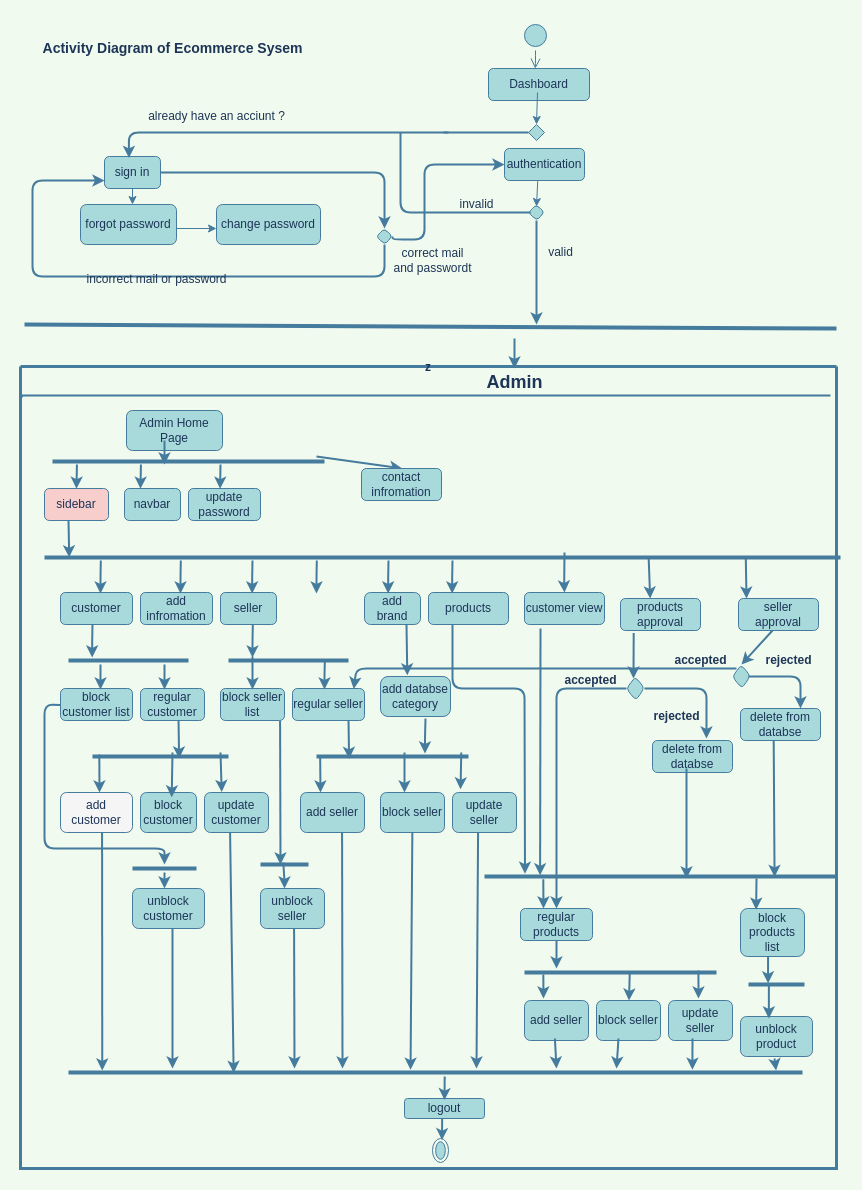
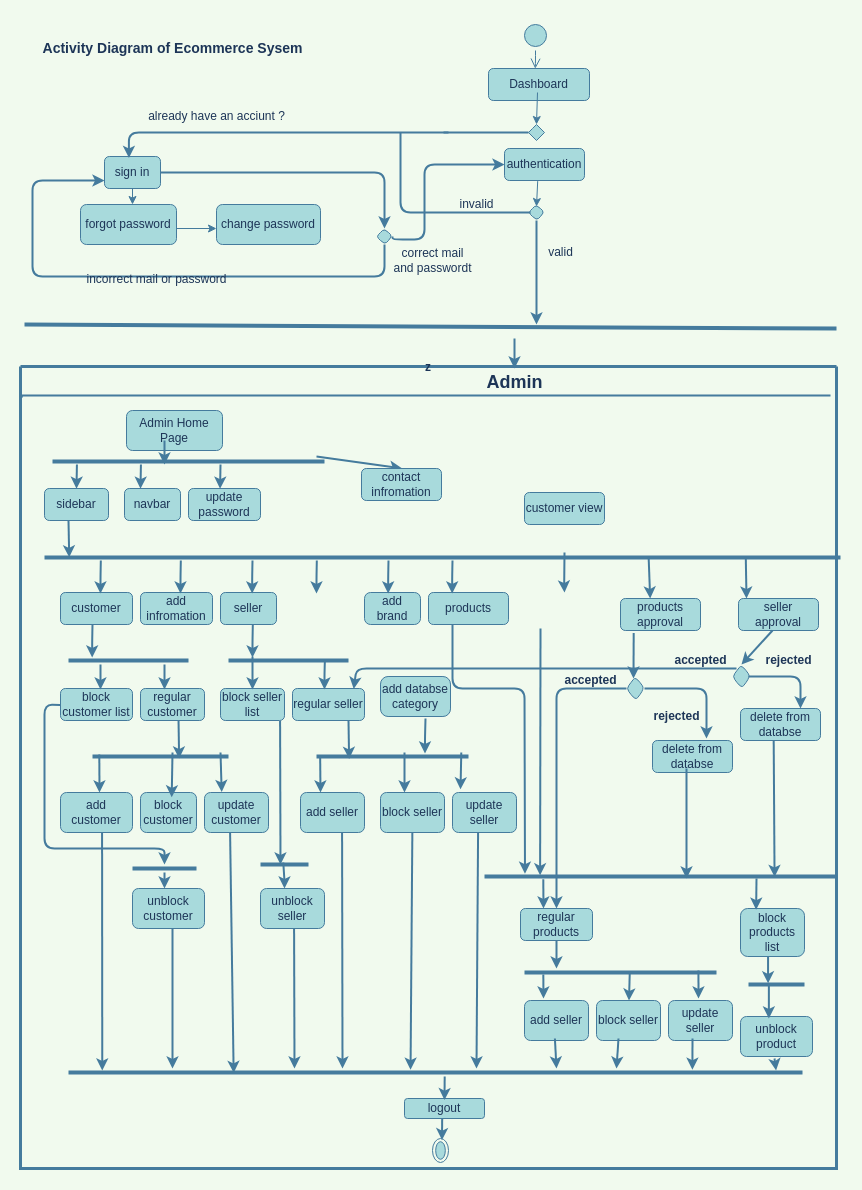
node "sidebar": fillcolor #f8cecc -> #a8dadc
node "customer view": moved (565, 609) -> (565, 509)
edge "add brand" -> "add databse category": removed
node "add customer": fillcolor #f5f5f5 -> #a8dadc
